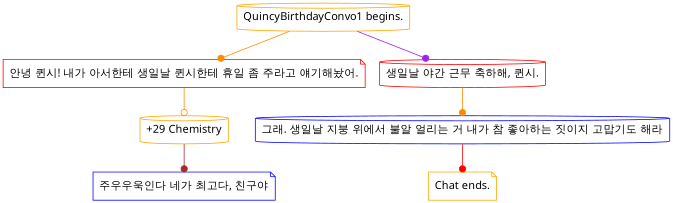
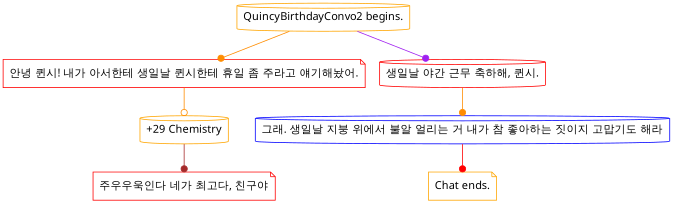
node "QuincyBirthdayConvo1 begins.": label "QuincyBirthdayConvo1 begins." -> "QuincyBirthdayConvo2 begins."
node "주우우욱인다 네가 최고다, 친구야": color blue -> red
